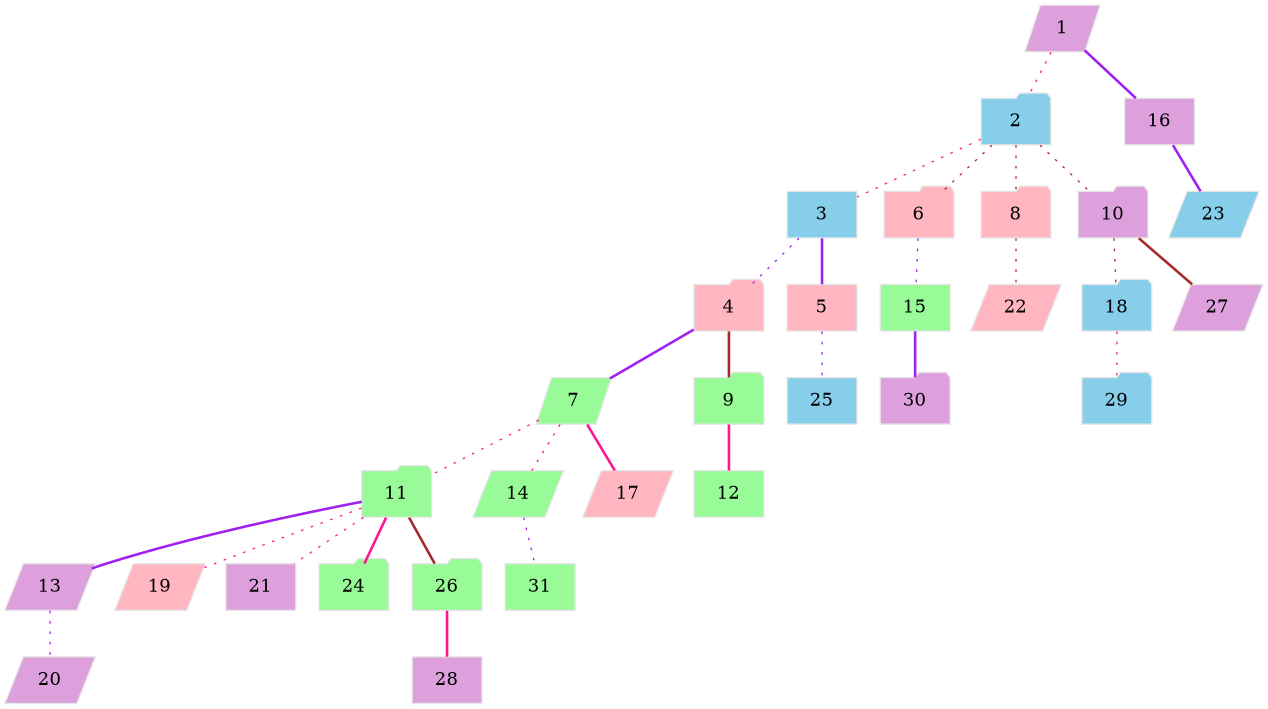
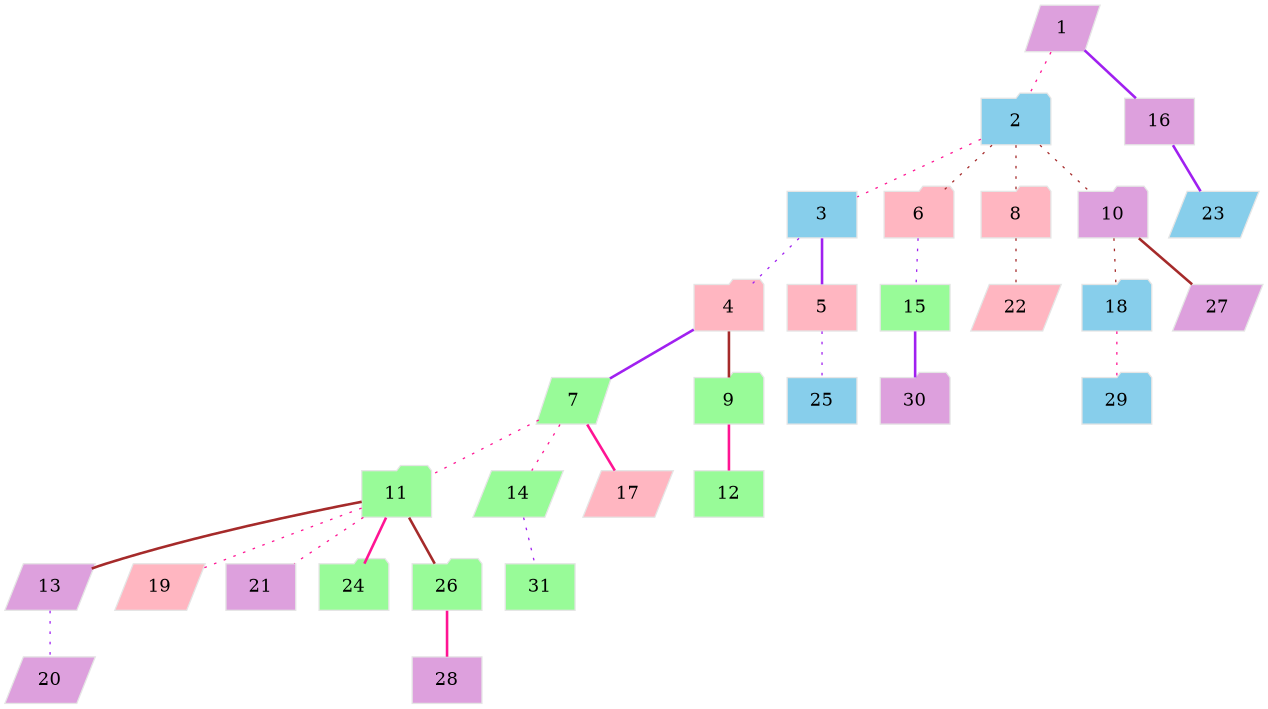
edge "11" -- "13": color purple -> brown
